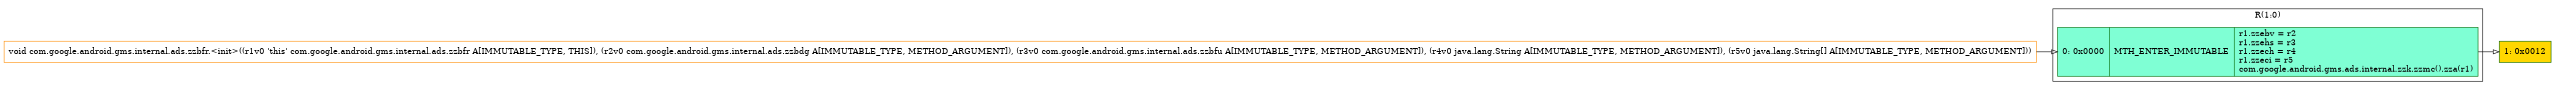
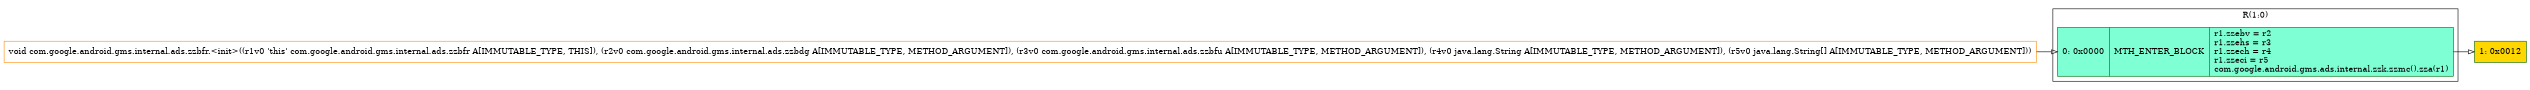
node "0: 0x0000": text "MTH_ENTER_IMMUTABLE" -> "MTH_ENTER_BLOCK"
